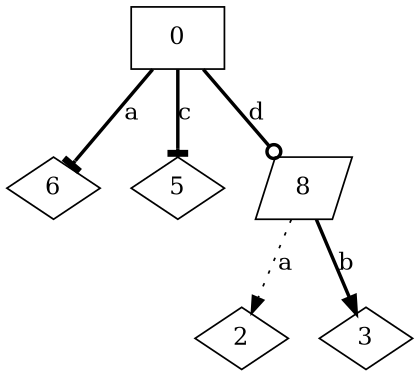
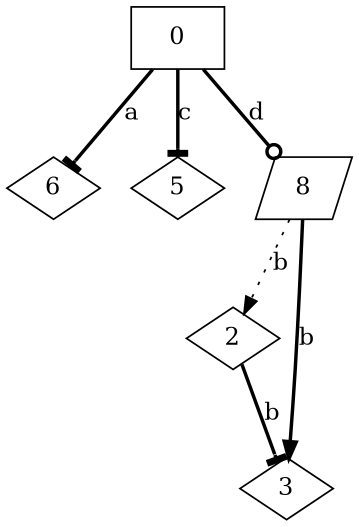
edge "8" -> "2": label "a" -> "b"
edge "2" -> "3": added, label "b"
